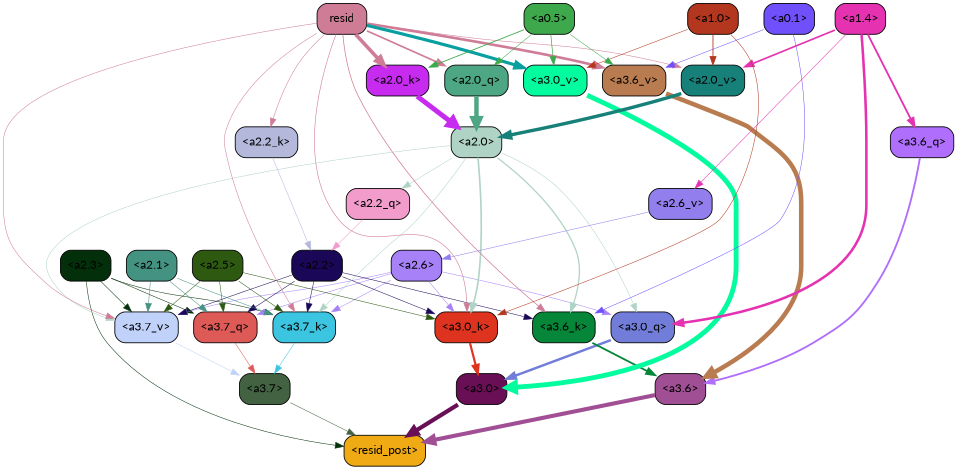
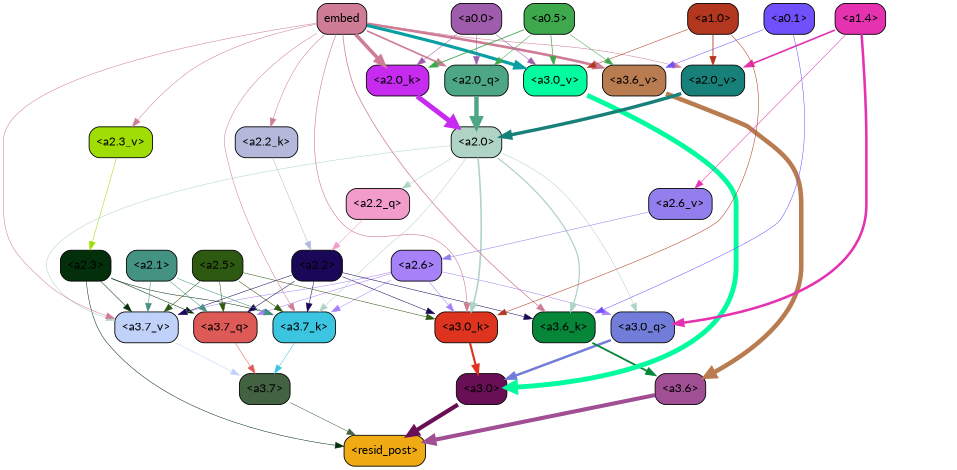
node "resid": label "resid" -> "embed"
node "<a0.0>": added
node "<a2.3_v>": added
node "<a3.6_q>": removed
